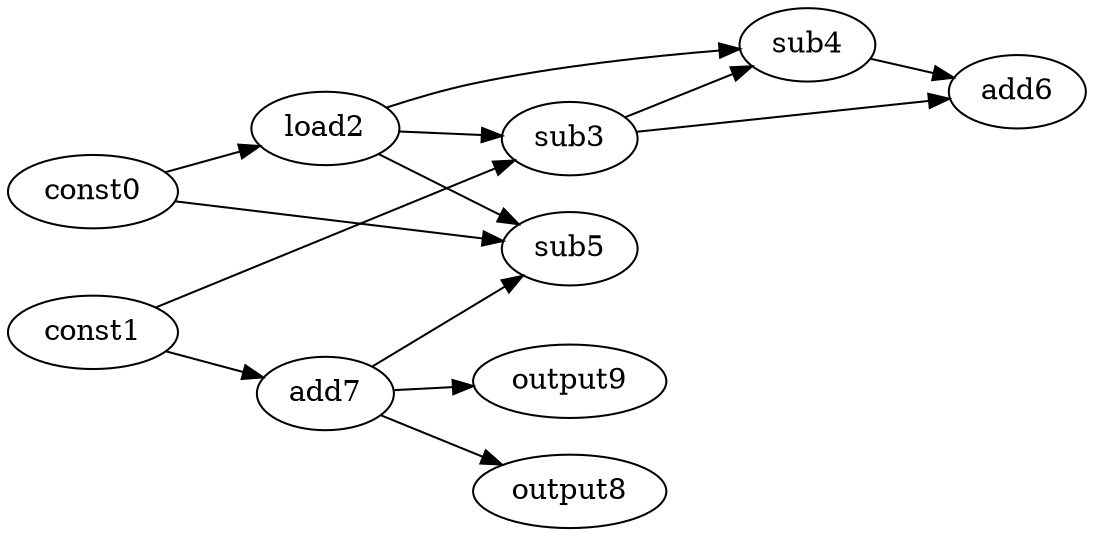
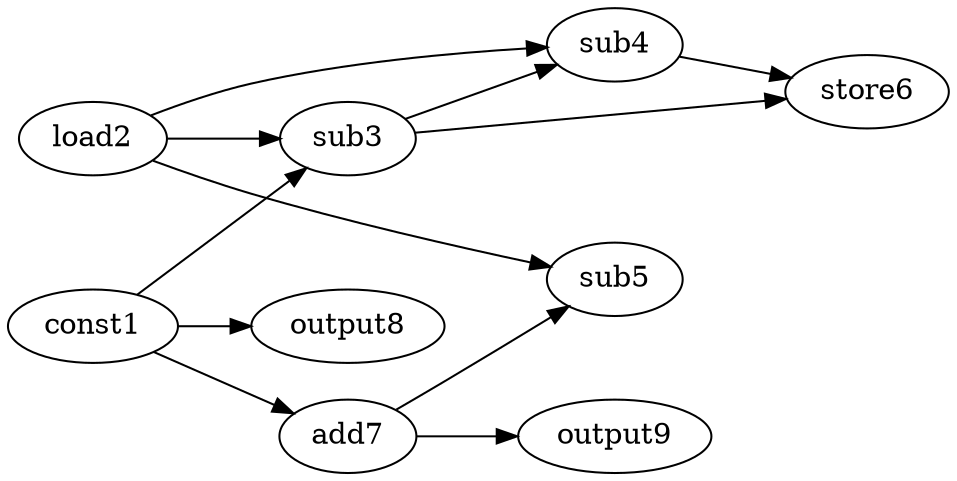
node "add6": label "add6" -> "store6"
node "const0": removed
edge "add7" -> "output8": now "const1" -> "output8"
